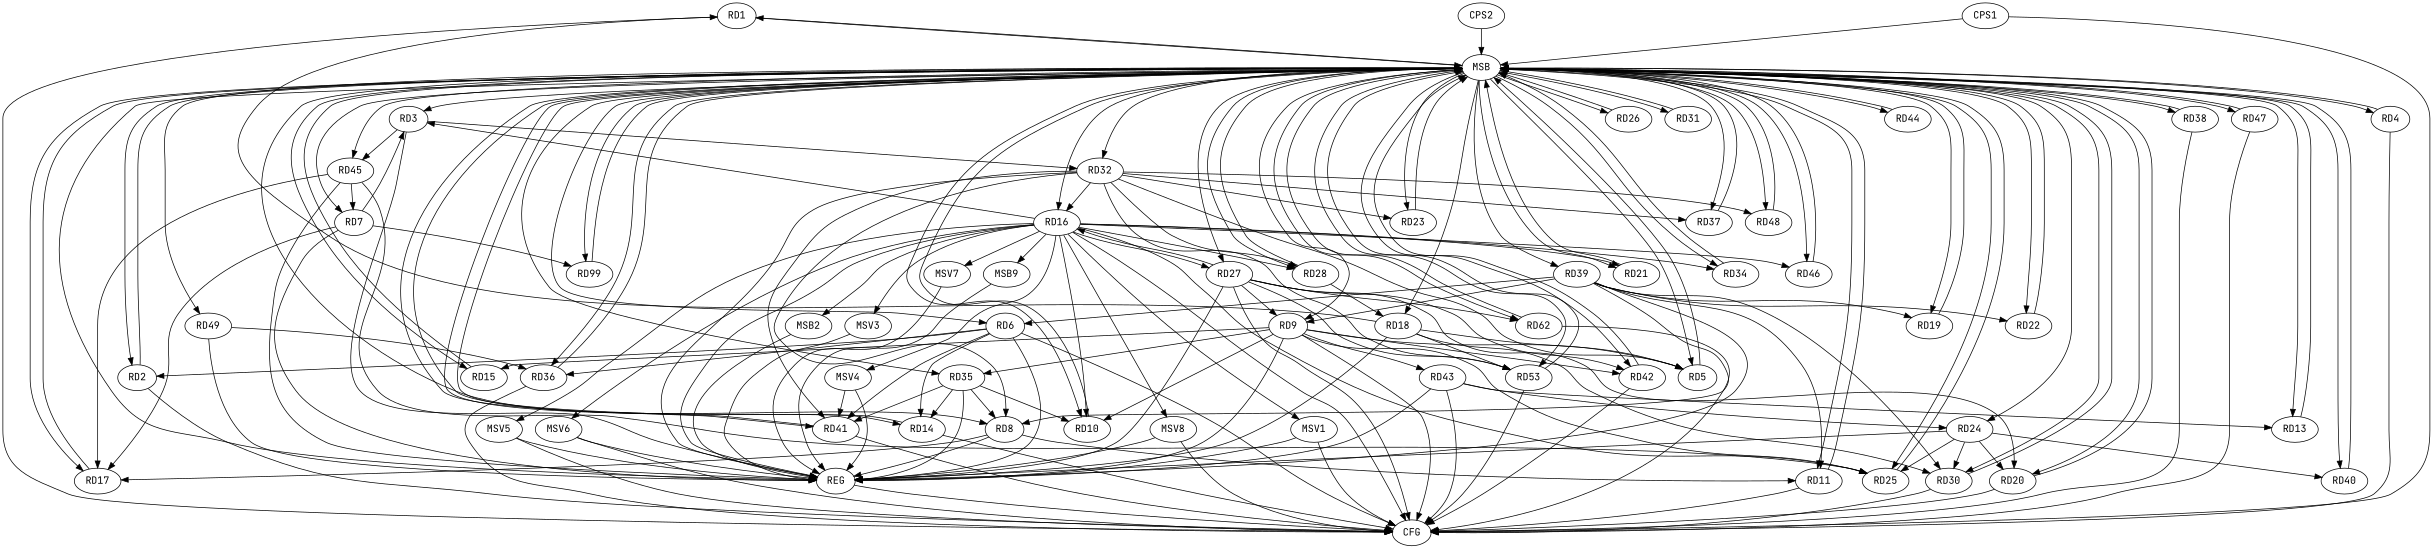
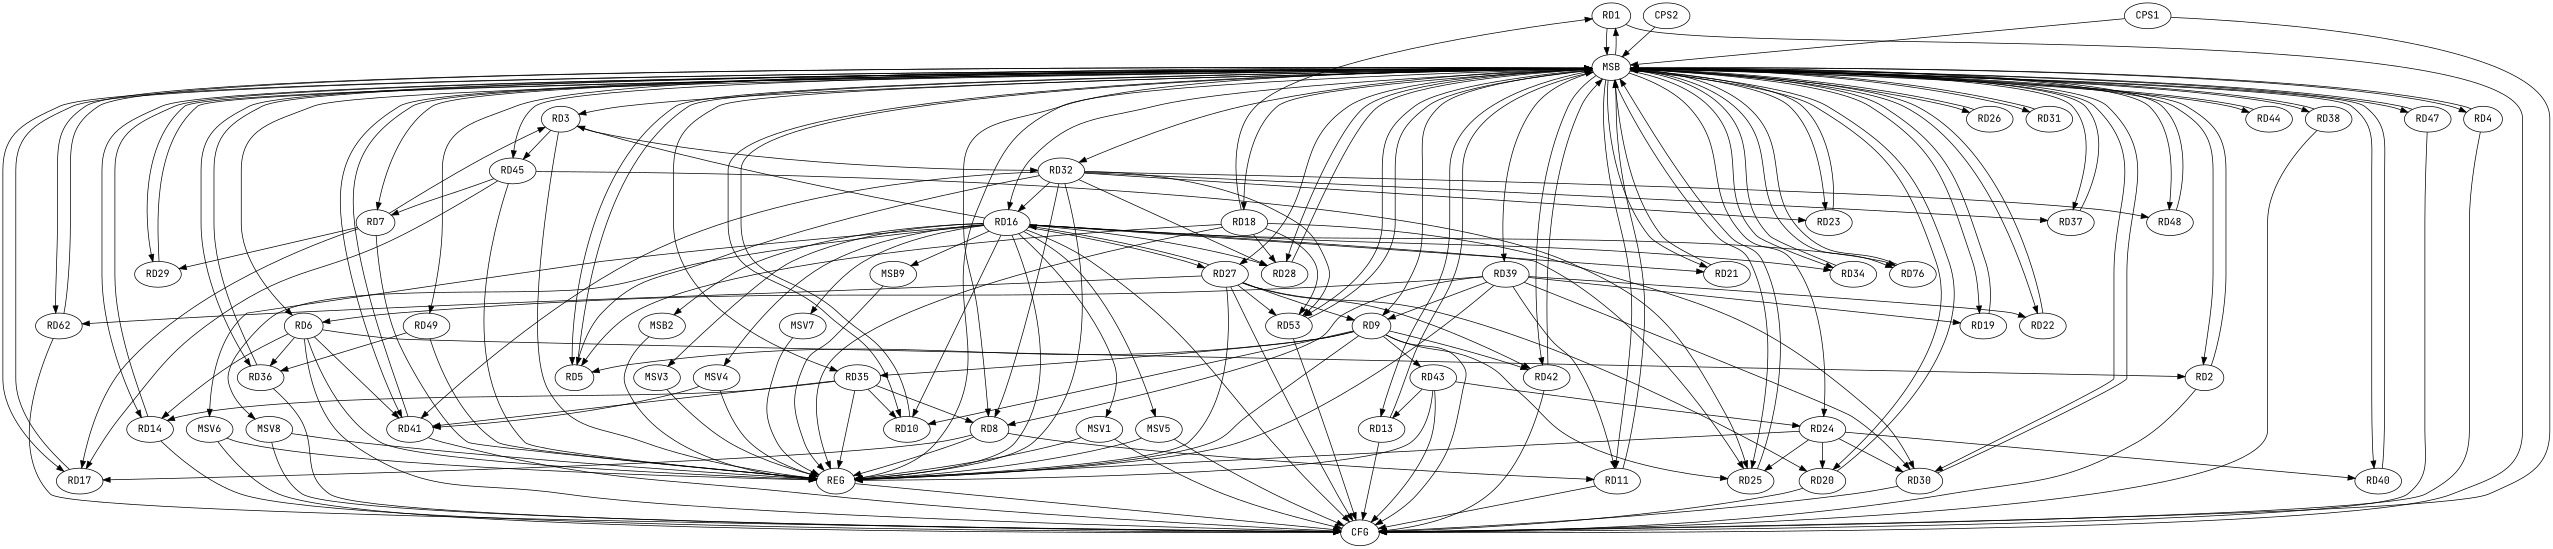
node "RD99": label "RD99" -> "RD29"
node "RD46": label "RD46" -> "RD76"
edge "RD28" -> "RD18": reversed
node "RD15": removed
edge "RD13" -> "CFG": added
